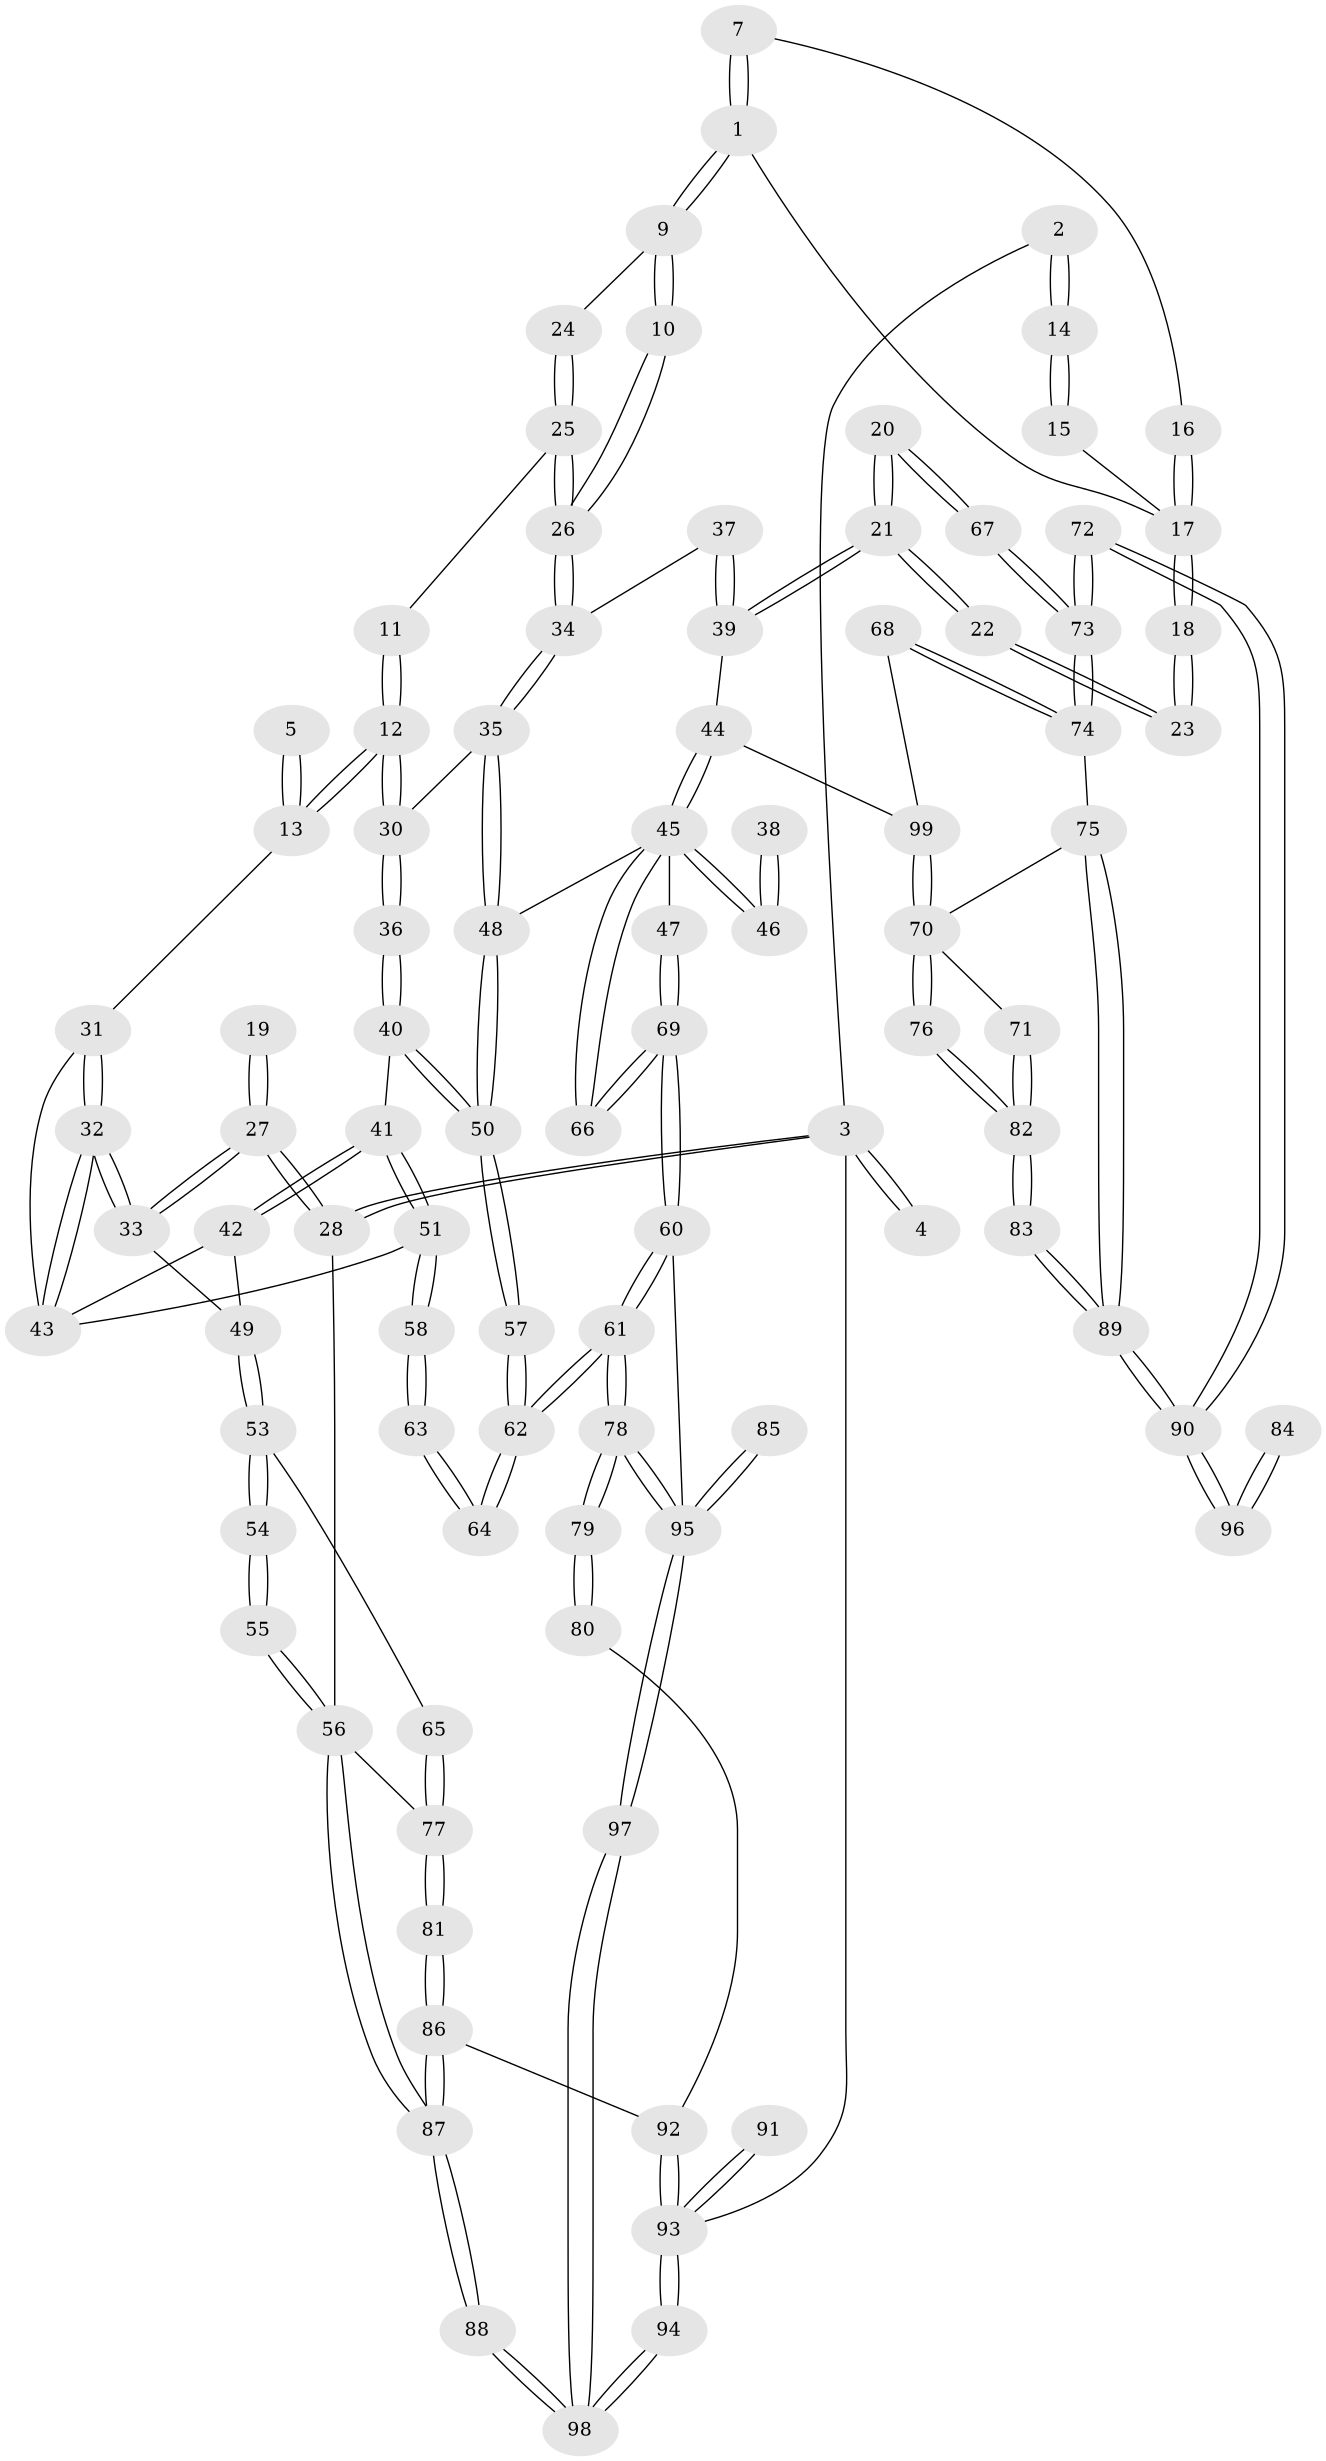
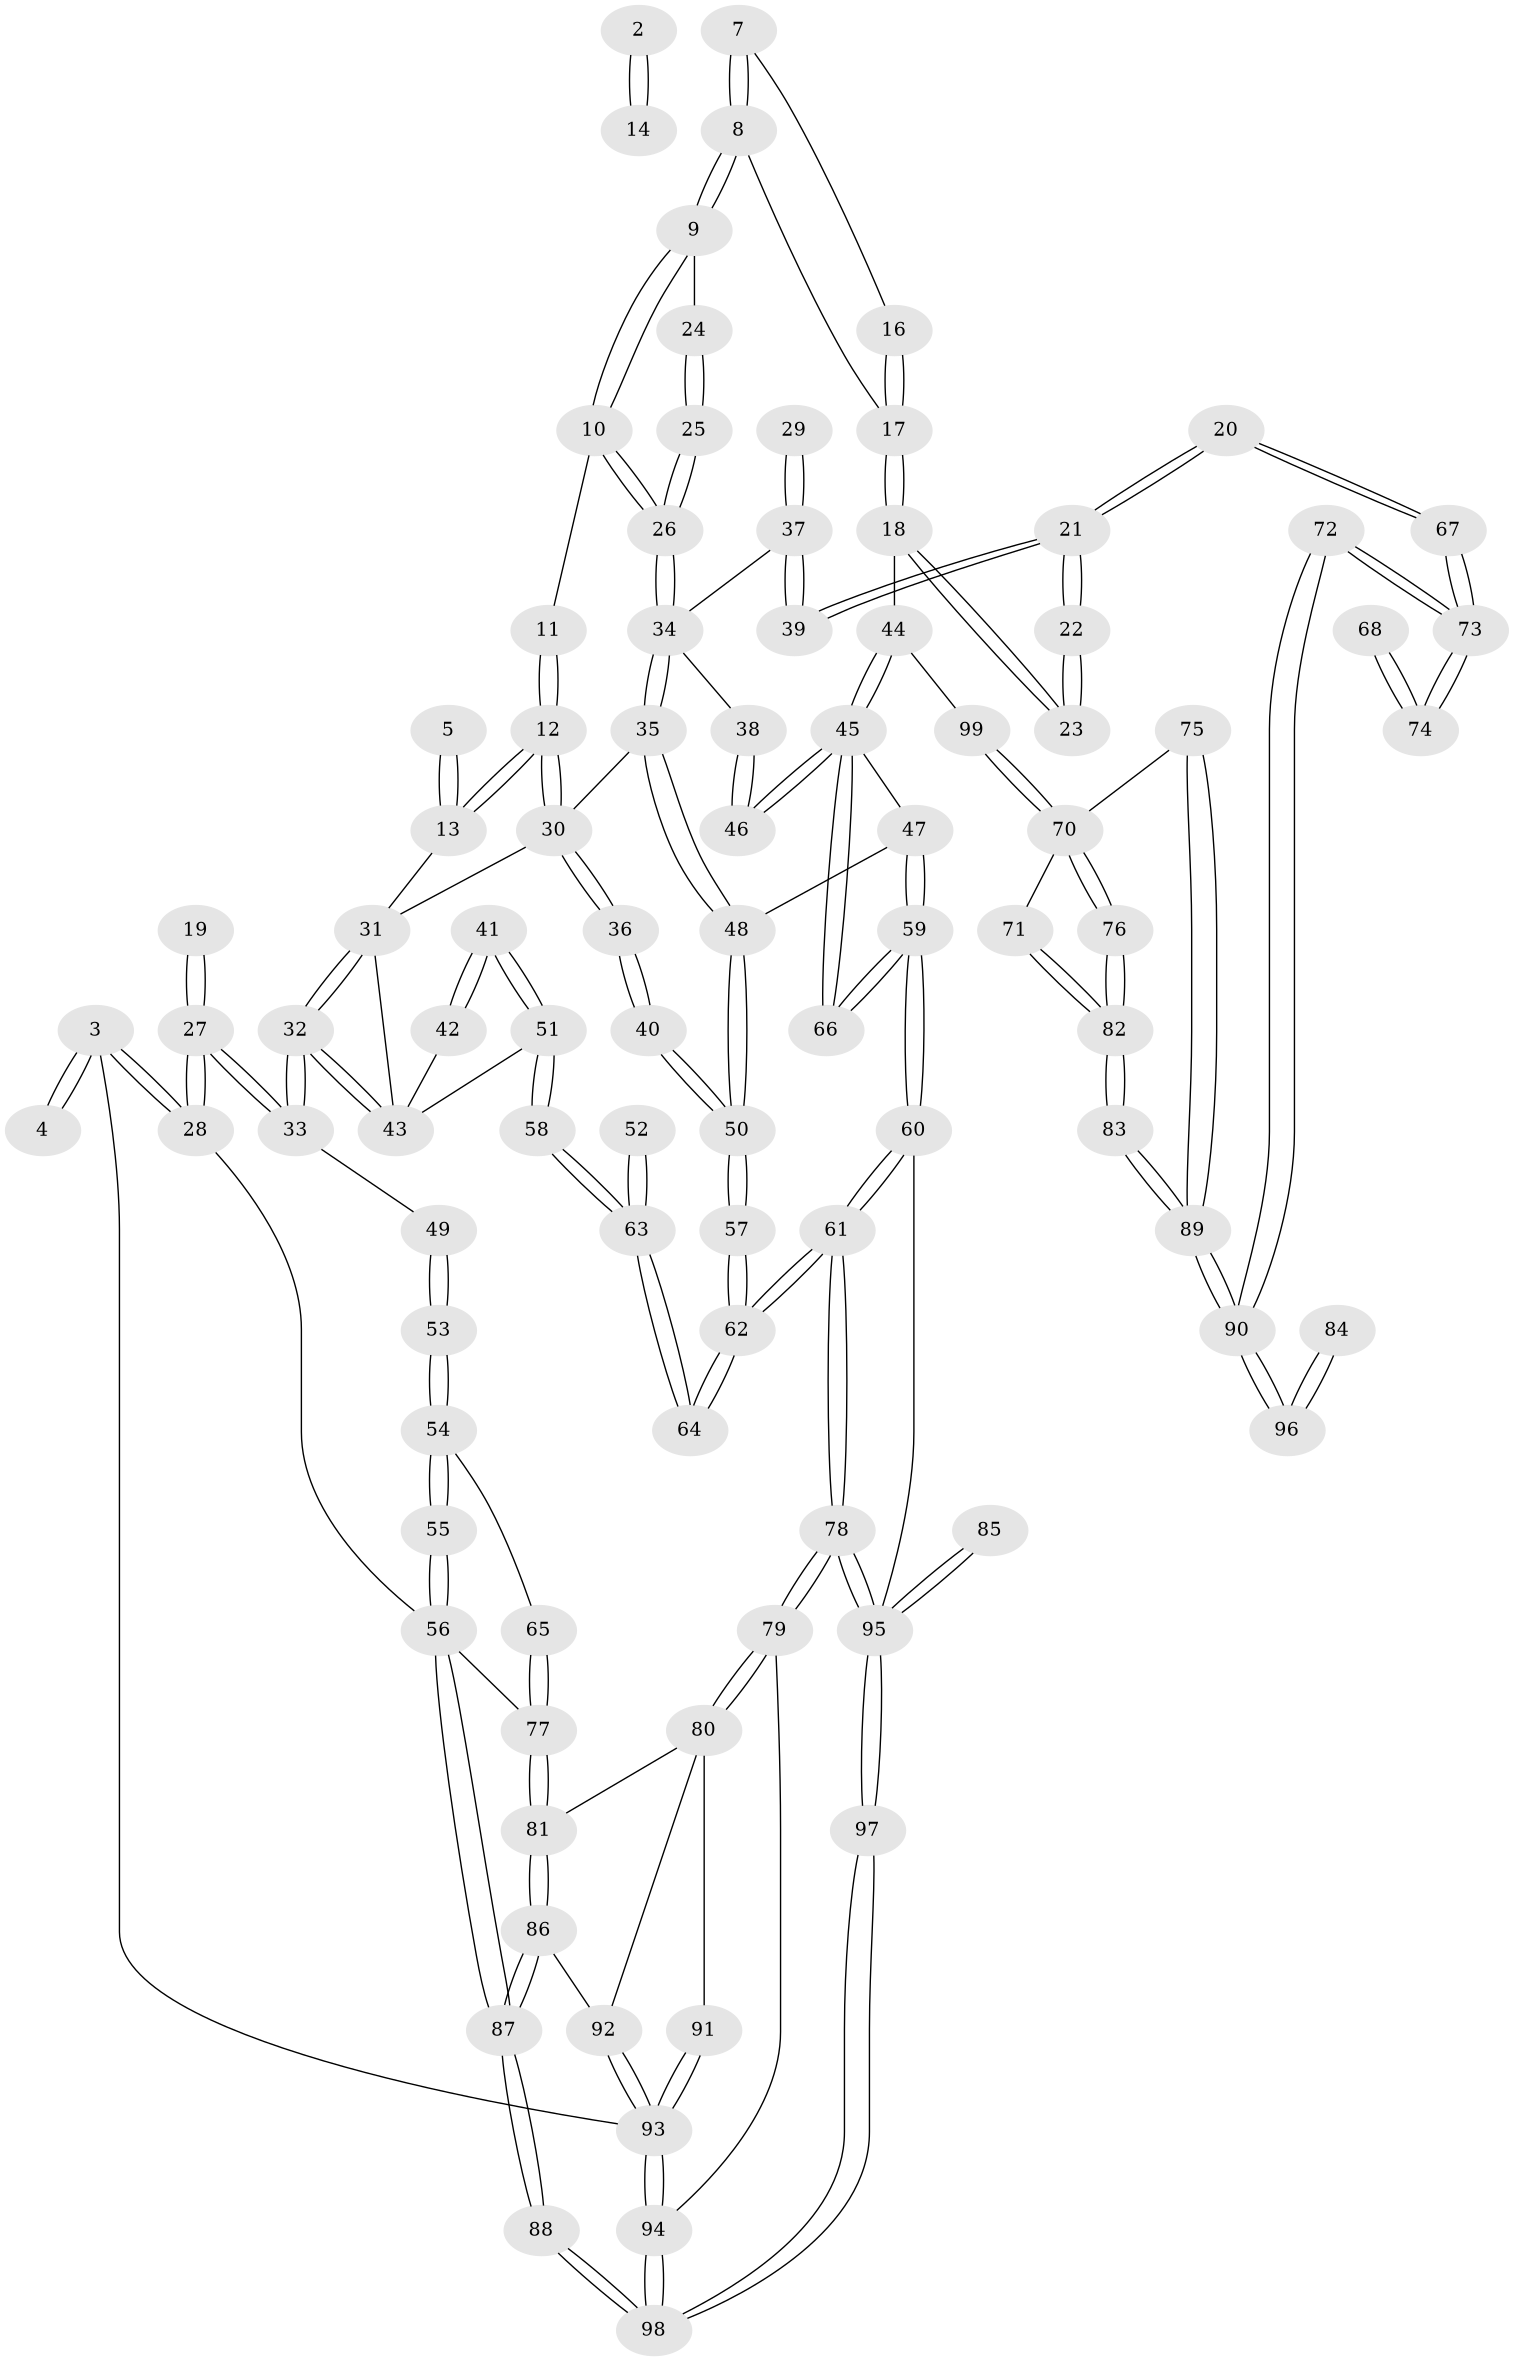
node "1": label "1" -> "8"
node "29": added
node "15": removed
edge "25" -- "11": now "10" -- "11"
edge "2" -- "3": removed
edge "34" -- "38": added
edge "39" -- "44": now "18" -- "44"
edge "68" -- "99": removed
edge "74" -- "75": removed
edge "30" -- "31": added
edge "45" -- "48": now "47" -- "48"
node "69": label "69" -> "59"
edge "40" -- "41": removed
node "52": added
edge "42" -- "49": removed
edge "53" -- "65": now "54" -- "65"
edge "80" -- "81": added
edge "80" -- "91": added
edge "79" -- "94": added
